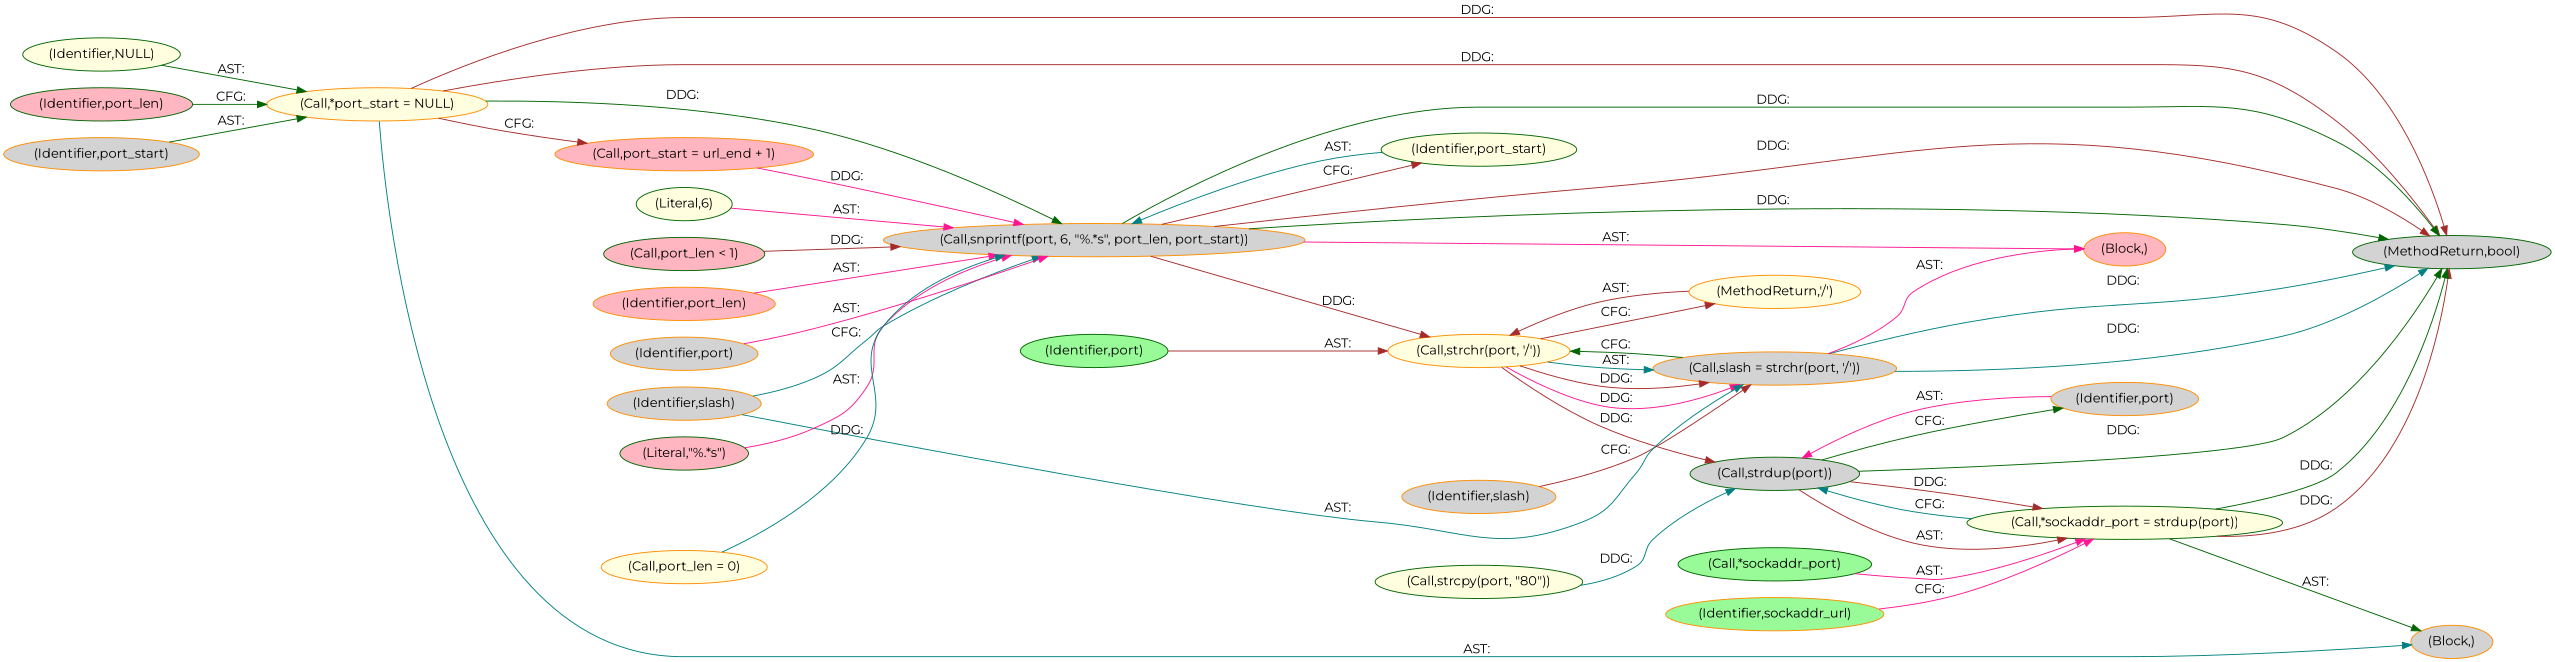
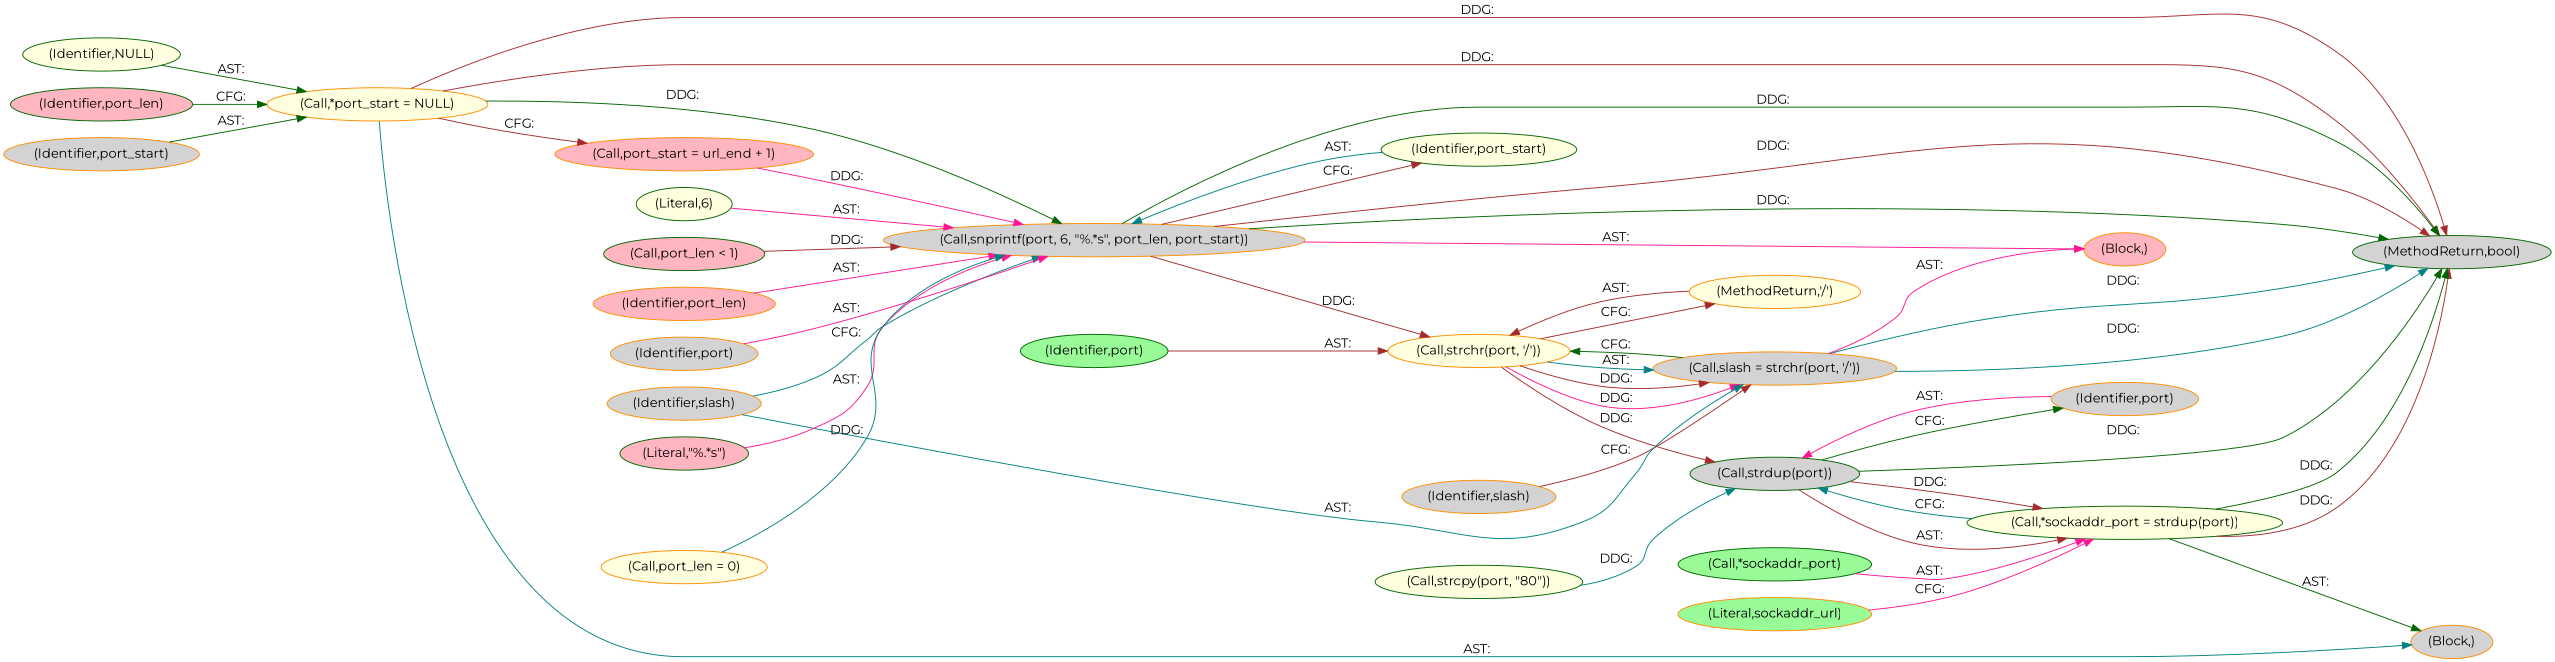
node "(Identifier,sockaddr_url)": label "(Identifier,sockaddr_url)" -> "(Literal,sockaddr_url)"
